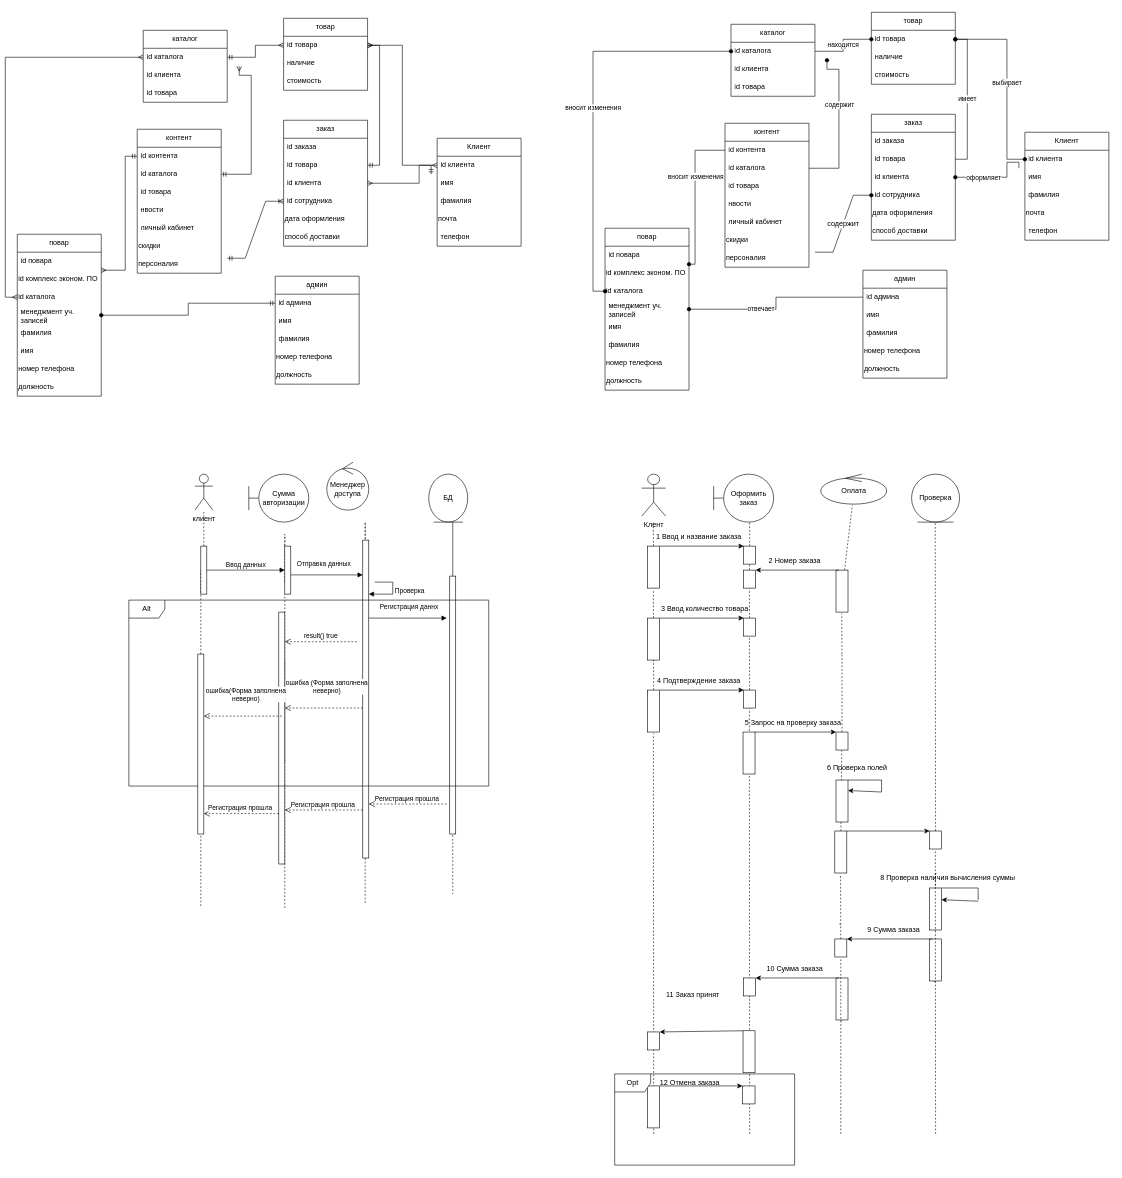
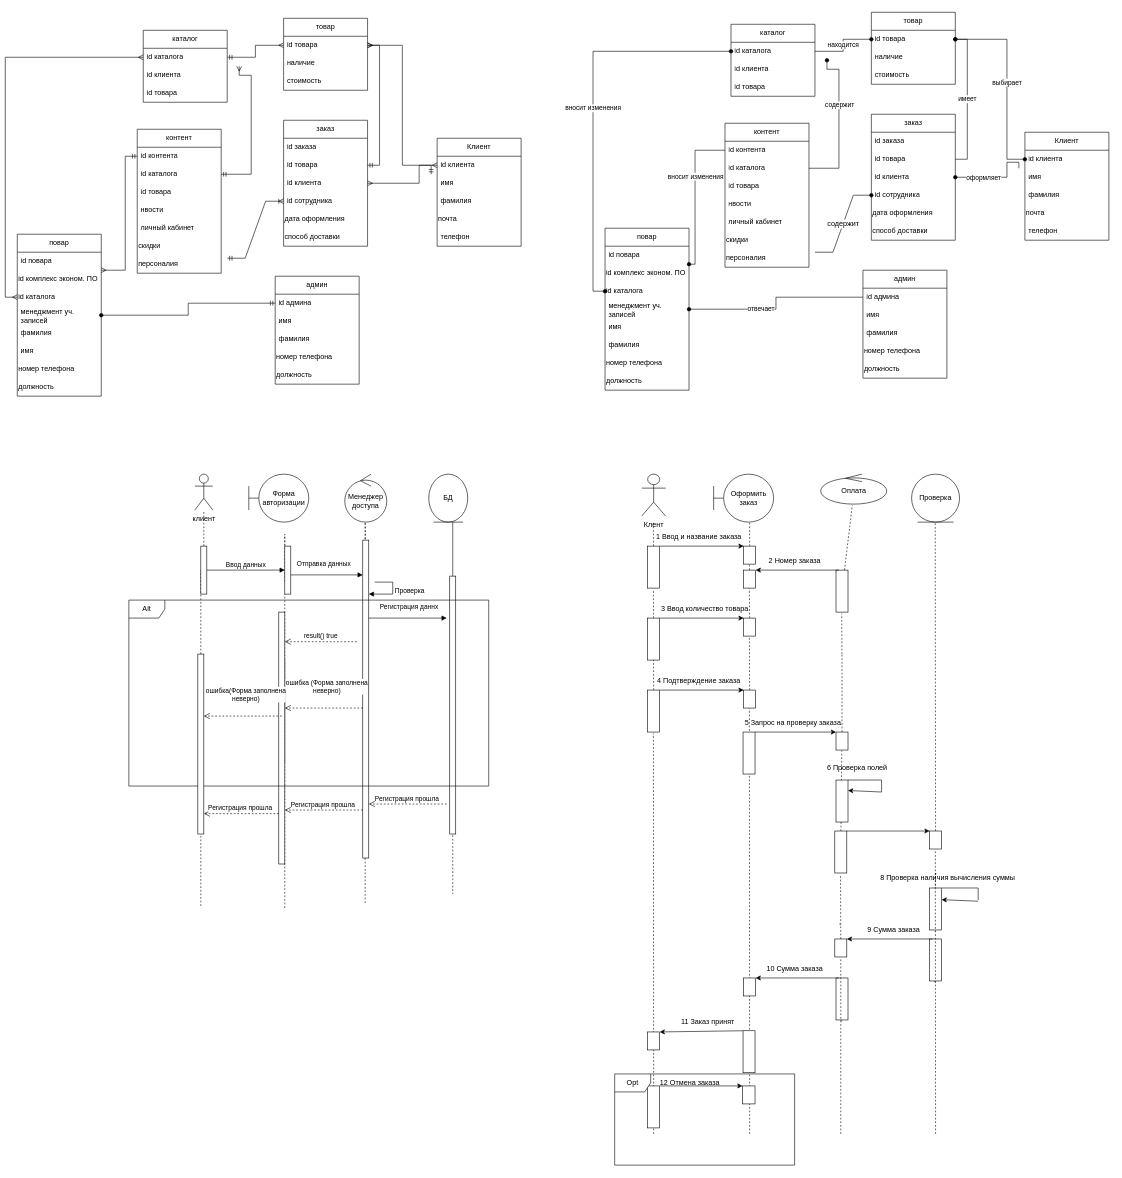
node "Менеджер доступа": moved (348, 486) -> (366, 498)
node "Сумма авторизации": label "Сумма авторизации" -> "Форма авторизации"
node "11 Заказ принят": moved (693, 995) -> (708, 1022)
